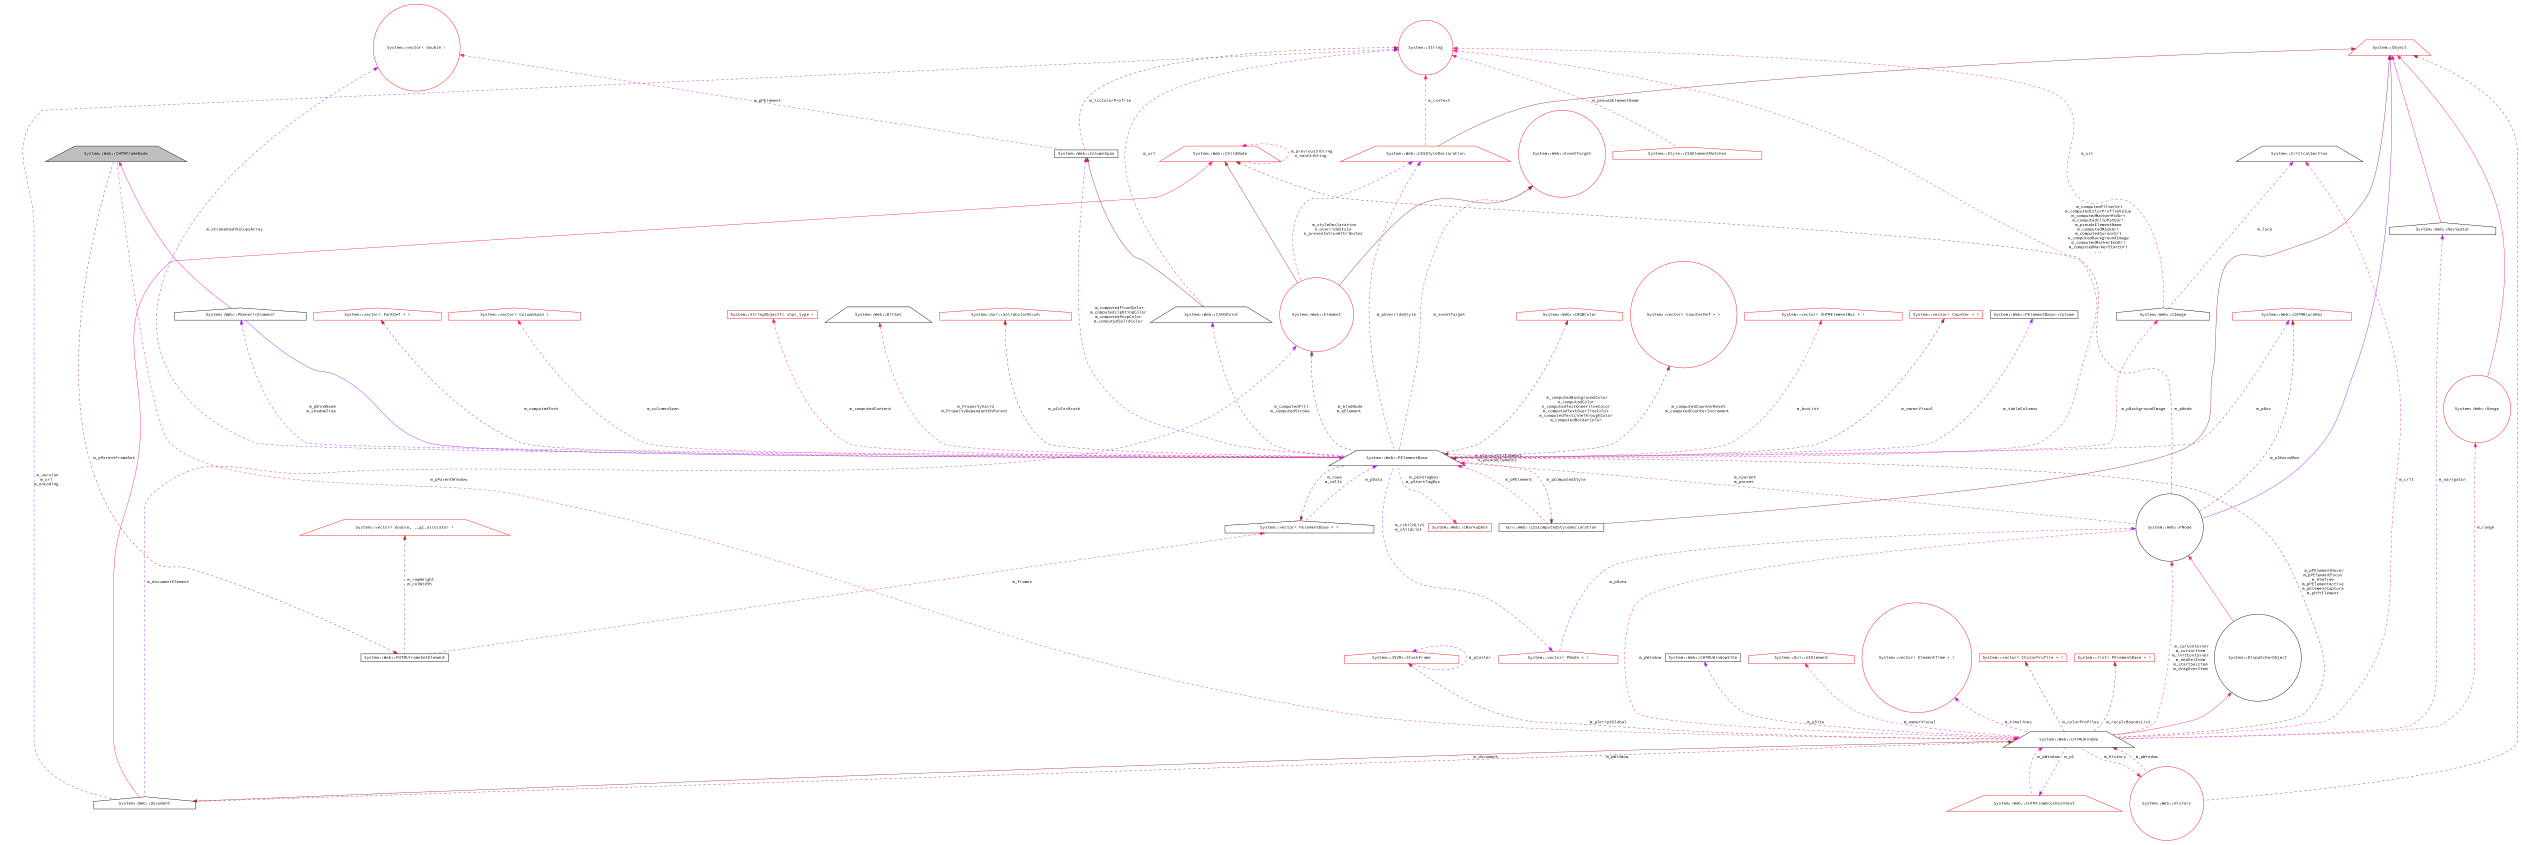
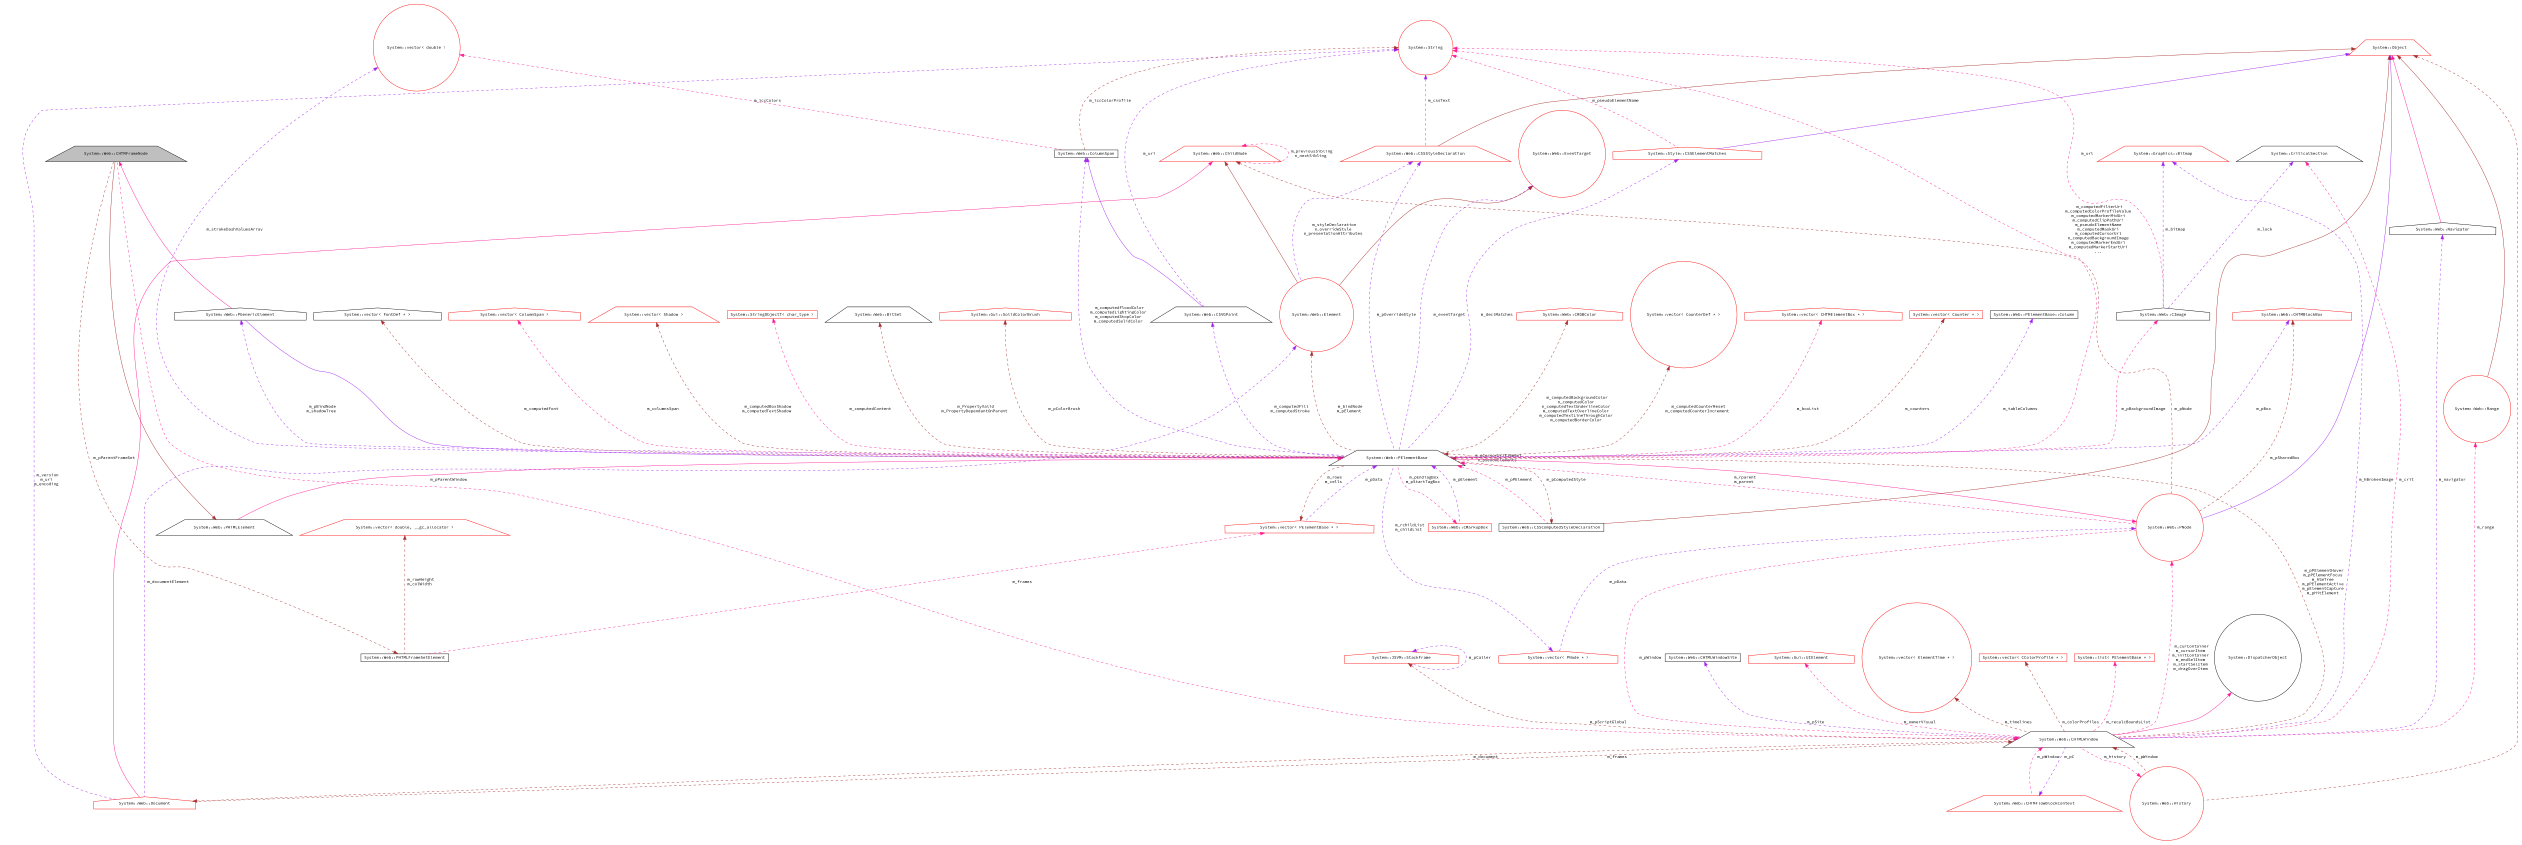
edge "System::Web::ColumnSpan" -> "System::vector< double >": label " m_pPElement" -> " m_iccColors"
edge "System::Style::CSSElementMatches" -> "System::Object": added
edge "System::Web::CSSStyleDeclaration" -> "System::String": color deeppink -> purple
node "System::Graphics::Bitmap": added
edge "System::Web::Range" -> "System::Object": color deeppink -> brown
edge "System::Web::CSVGPaint" -> "System::Web::ColumnSpan": color brown -> purple
edge "System::Web::PElementBase" -> "System::Style::CSSElementMatches": added, label "m_declMatches"
node "System::vector< FontDef * >": color red -> black
node "System::vector< Shadow >": added
edge "System::Web::PElementBase" -> "System::vector< Counter * >": label " m_ownerVisual" -> " m_counters"
edge "System::Web::PElementBase" -> "System::Web::BitSet": color deeppink -> brown
edge "System::Web::CMarkupBox" -> "System::Web::PElementBase": added, label "m_pElement"
node "System::Web::PHTMLElement": added
node "System::vector< PElementBase * >": color black -> red
node "Gui::Web::CSSComputedStyleDeclaration": label "Gui::Web::CSSComputedStyleDeclaration" -> "System::Web::CSSComputedStyleDeclaration"
node "System::Web::PNode": color black -> red
edge "System::DispatcherObject" -> "System::Web::PNode": now "System::Web::PElementBase" -> "System::Web::PNode"
edge "System::Web::CHTMLWindow" -> "System::list< PElementBase * >": color brown -> deeppink
edge "System::Web::CHTMLWindow" -> "System::vector< ElementTime * >": color purple -> brown
edge "System::Web::Document" -> "System::Web::CHTMLWindow": label " m_pWindow" -> " m_frames"
edge "System::Web::CHTMLWindow" -> "System::Web::Document": style solid -> dashed
node "System::Web::Document": color black -> red
